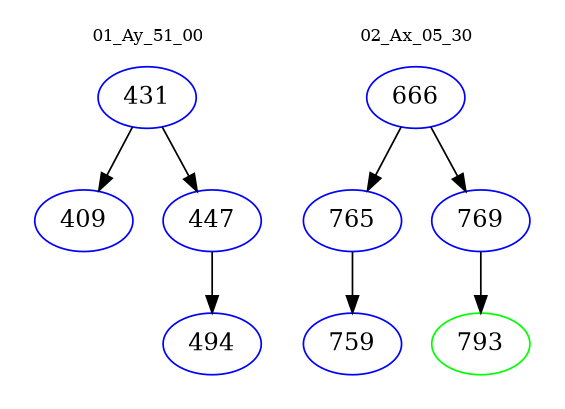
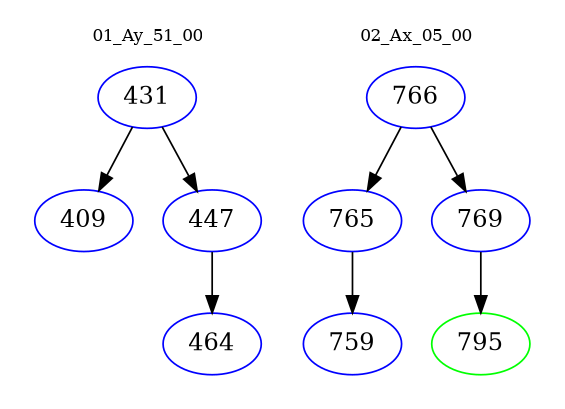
cluster "02_Ax_05_30": label "02_Ax_05_30" -> "02_Ax_05_00"
node "666": label "666" -> "766"
node "494": label "494" -> "464"
node "793": label "793" -> "795"
